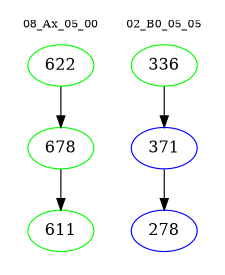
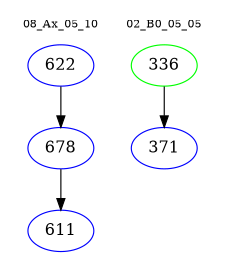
cluster "08_Ax_05_00": label "08_Ax_05_00" -> "08_Ax_05_10"
node "622": color green -> blue
node "678": color green -> blue
node "611": color green -> blue
node "278": removed
